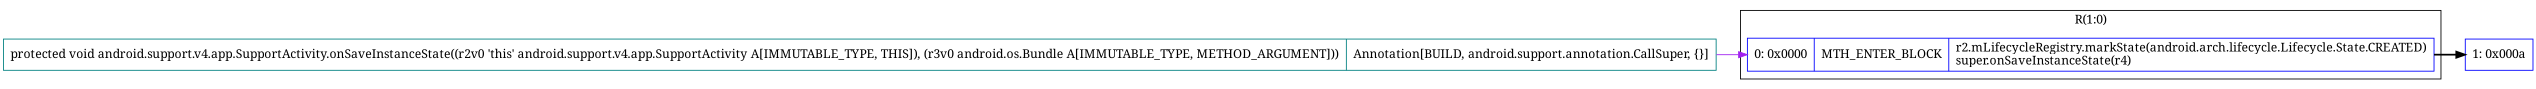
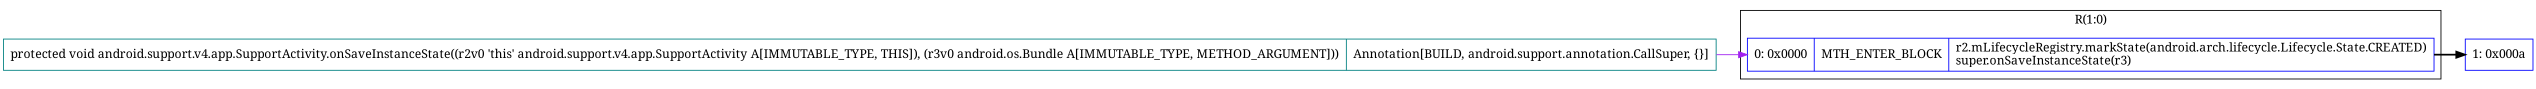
node "0: 0x0000": text "super.onSaveInstanceState(r4)" -> "super.onSaveInstanceState(r3)"
